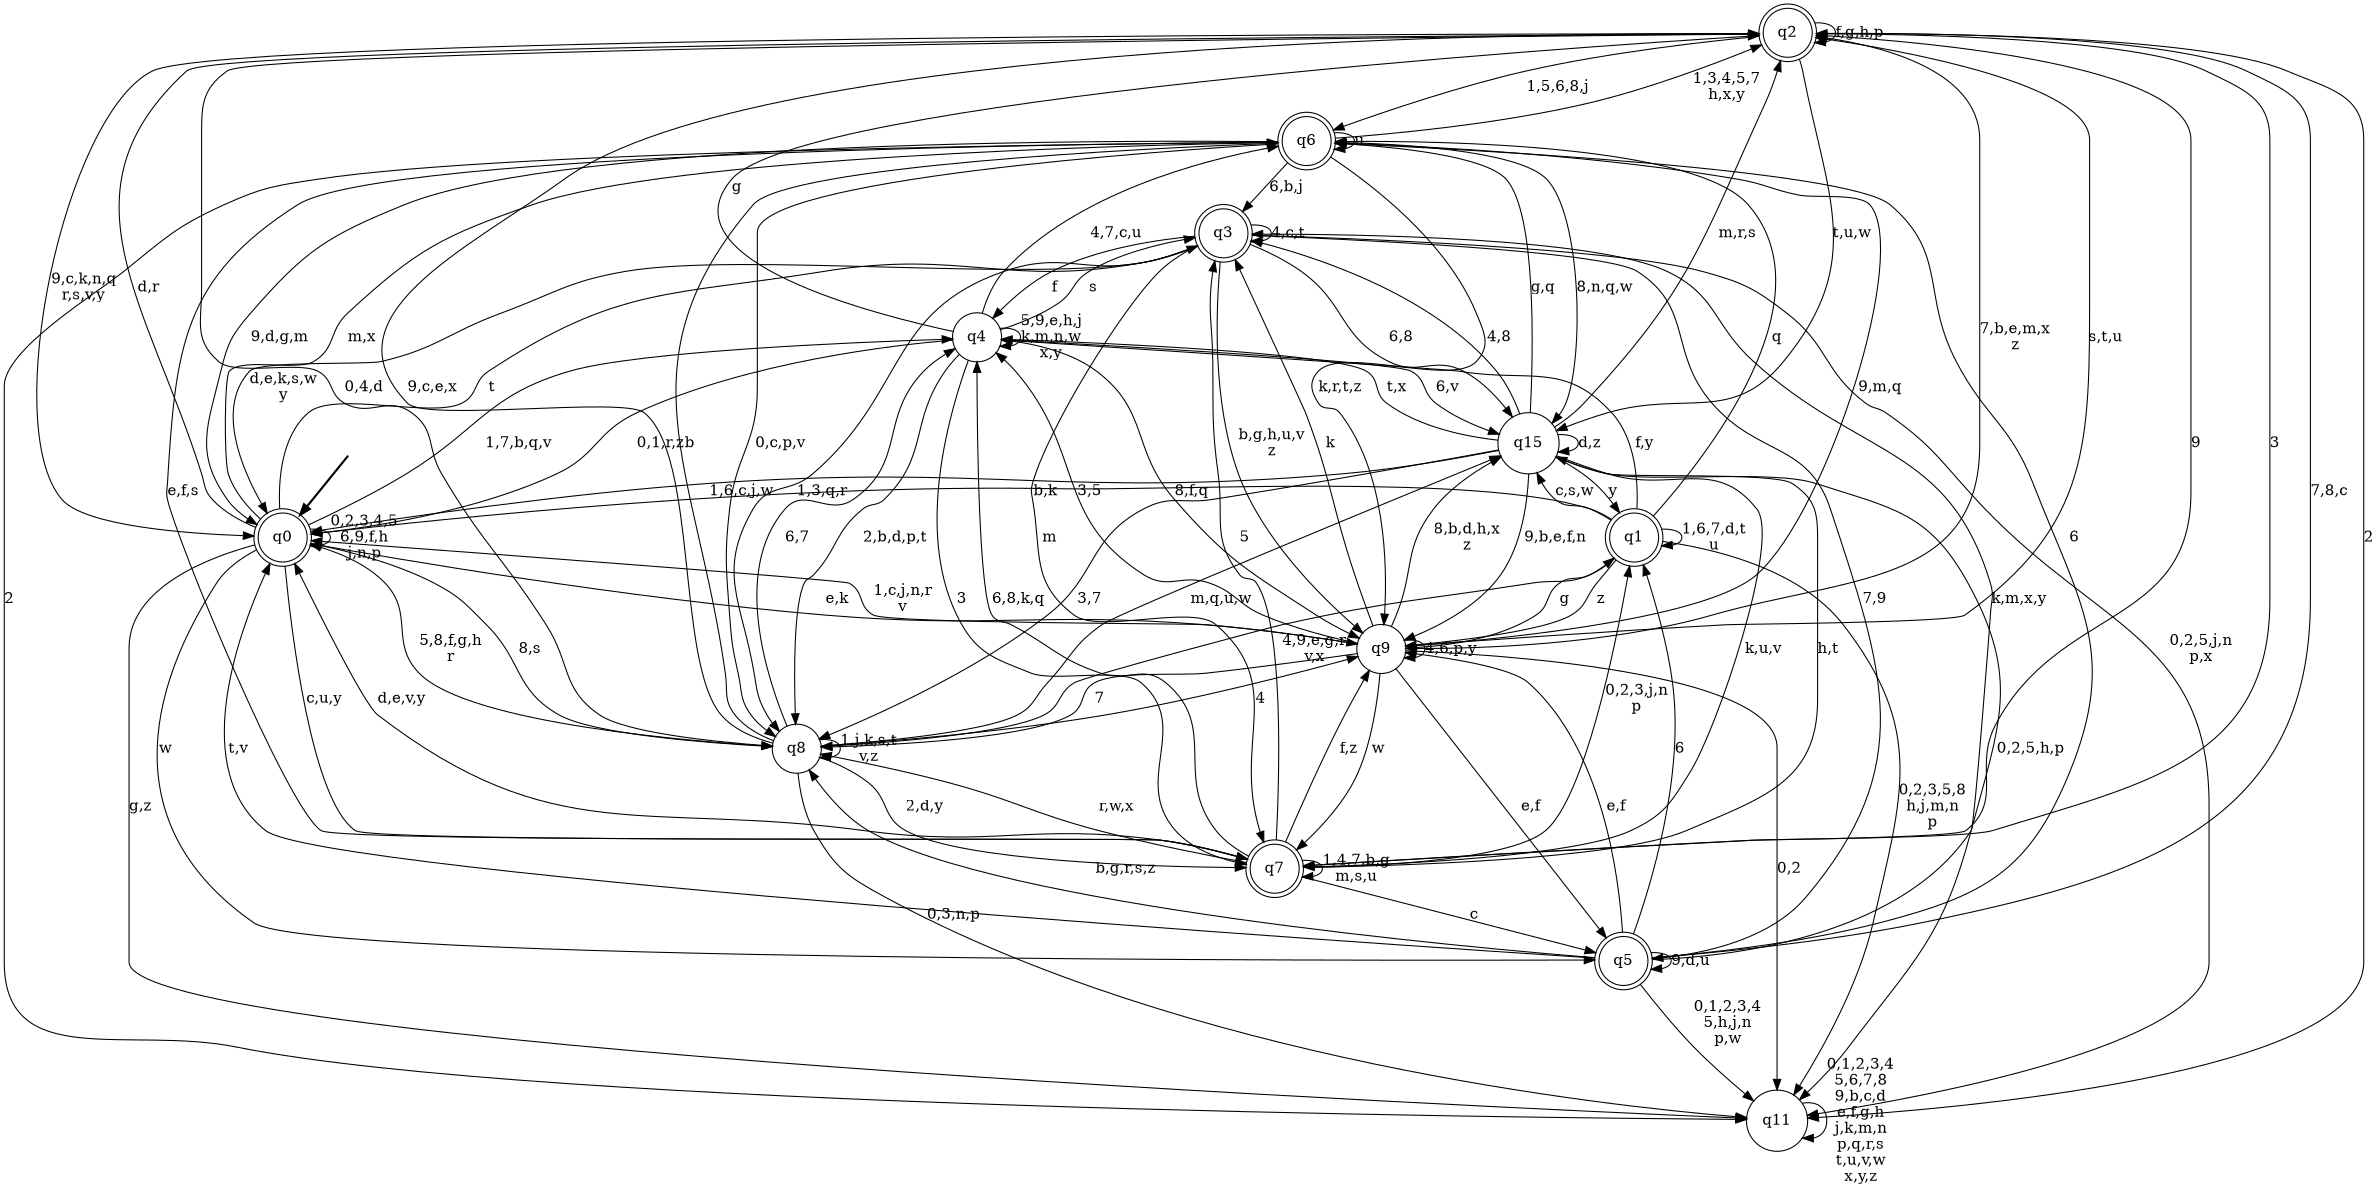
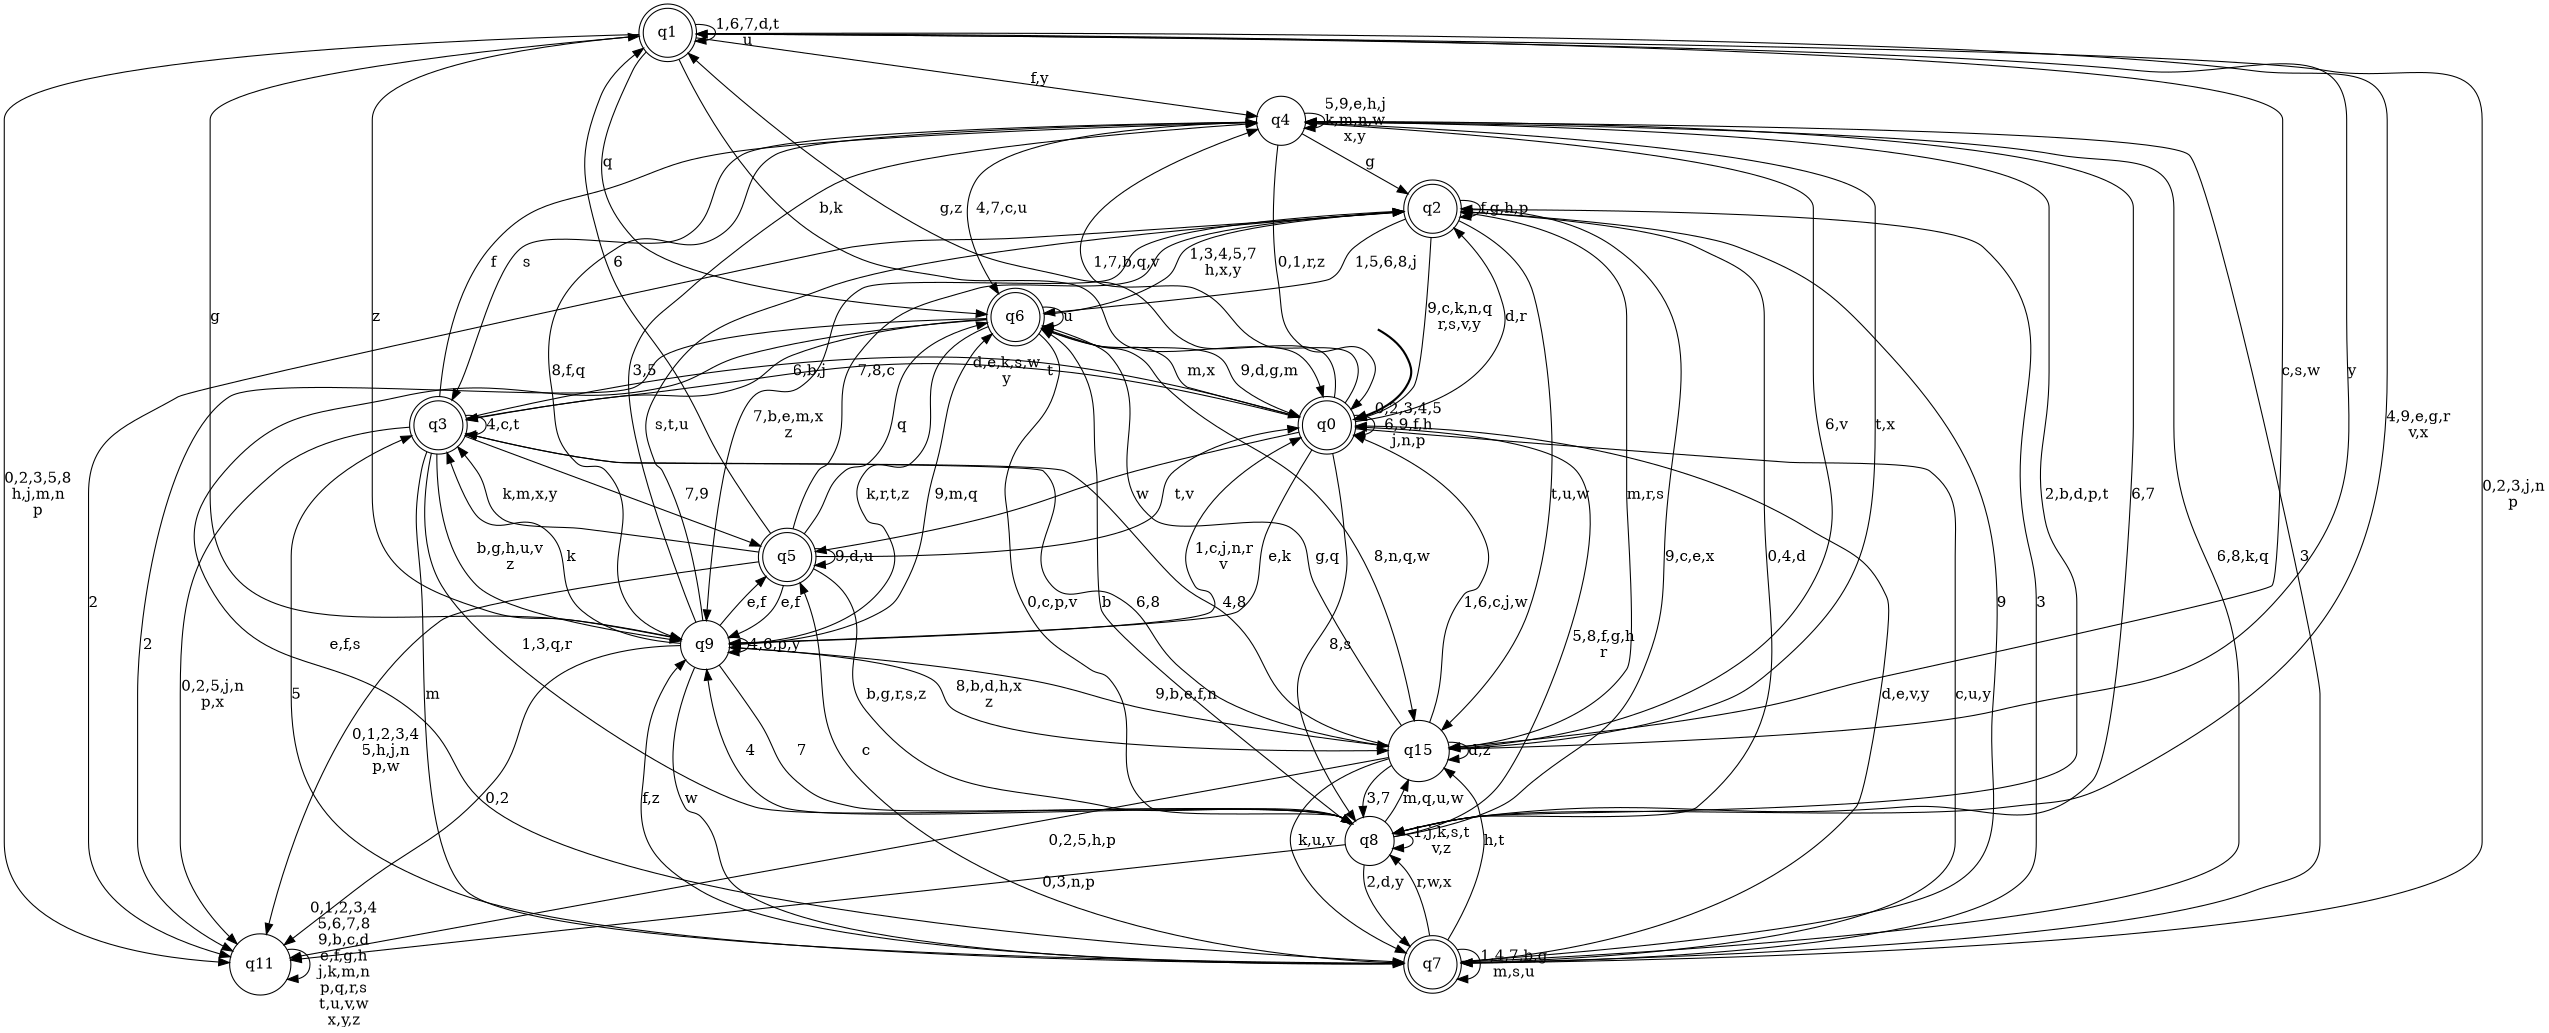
edge "q5" -> "q6": label "6" -> "q"
edge "q0" -> "q11": now "q0" -> "q1"
